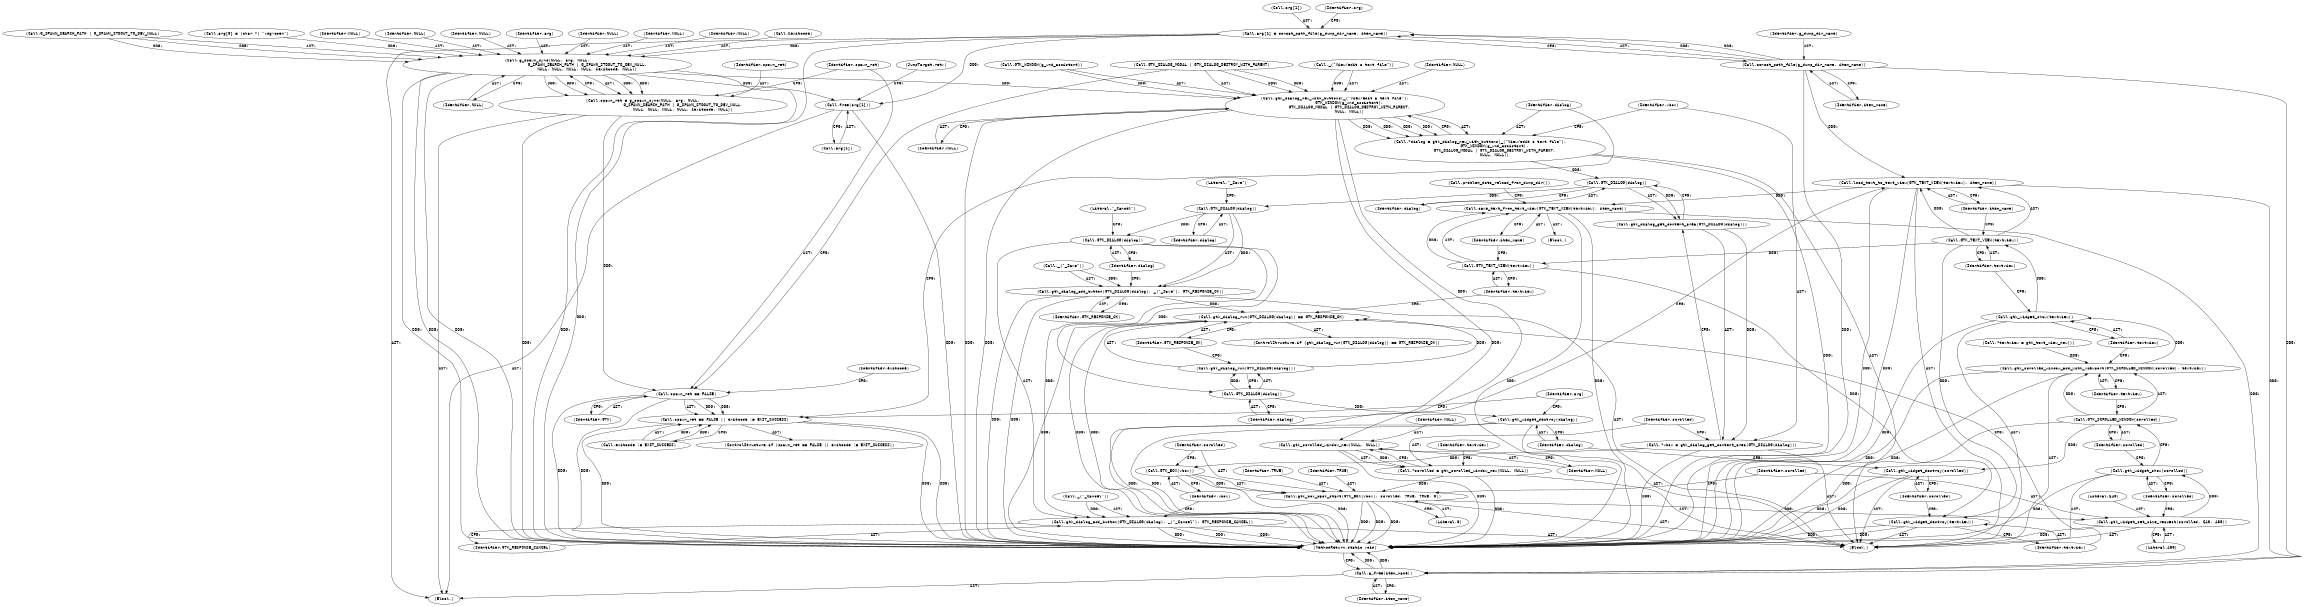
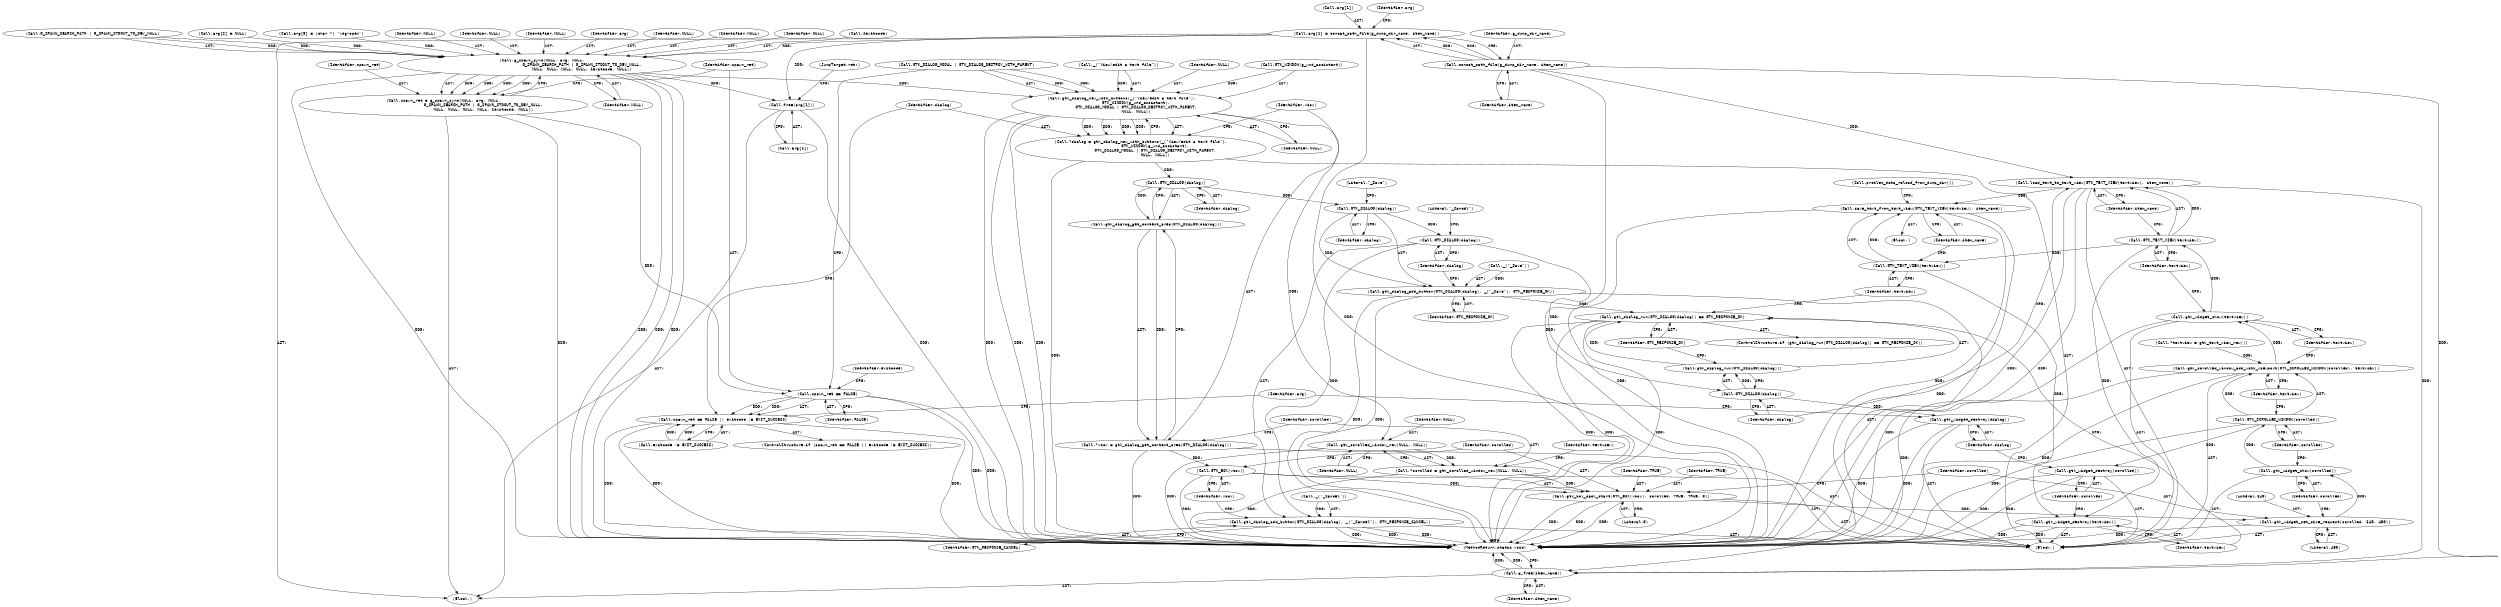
node "(Call,arg[2] = NULL)": added
node "(Identifier,GTK)": label "(Identifier,GTK)" -> "(Identifier,FALSE)"
edge "(Call,gtk_widget_show(scrolled))" -> "(Call,GTK_SCROLLED_WINDOW(scrolled))": label "CFG: " -> "DDG: "
edge "(Call,gtk_widget_show(scrolled))" -> "(MethodReturn,static void)": removed, label "DDG:"
